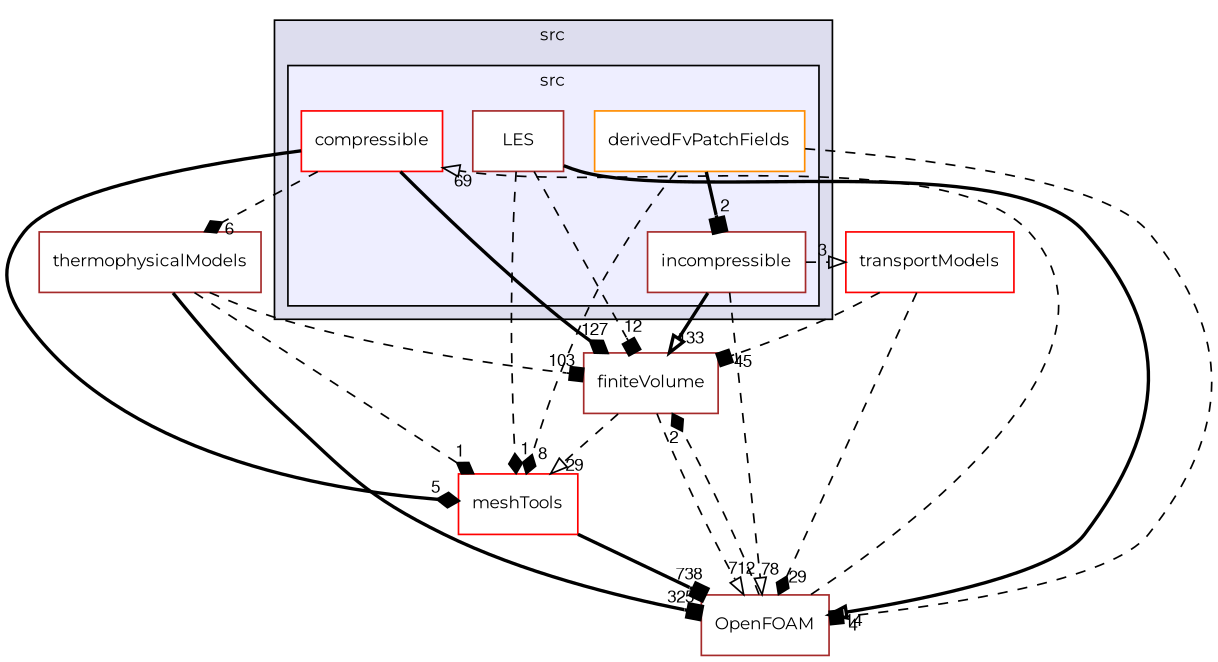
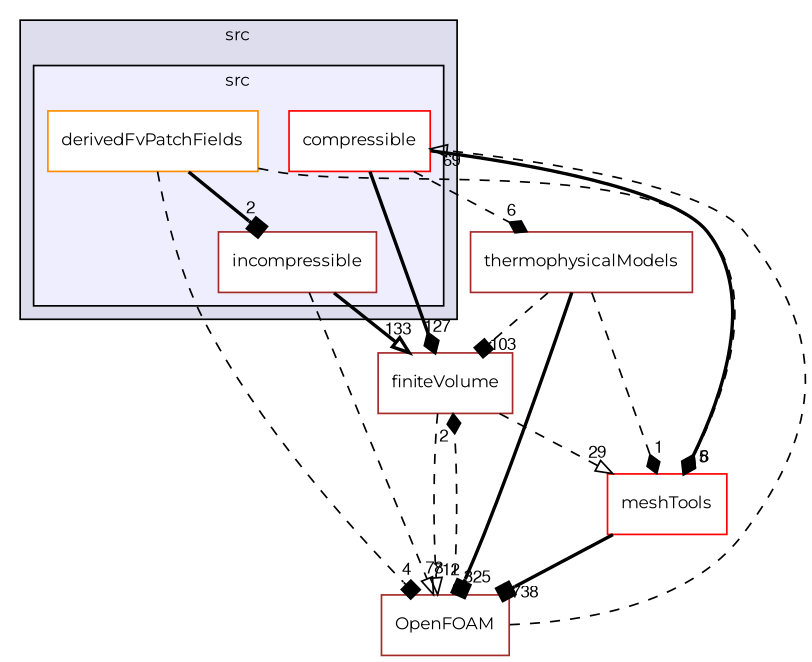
node "LES": removed
node "transportModels": removed
